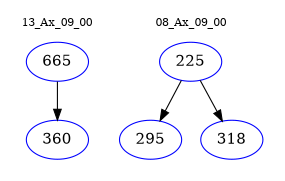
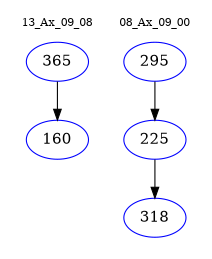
cluster "13_Ax_09_00": label "13_Ax_09_00" -> "13_Ax_09_08"
node "665": label "665" -> "365"
edge "225" -> "295": reversed
node "360": label "360" -> "160"
